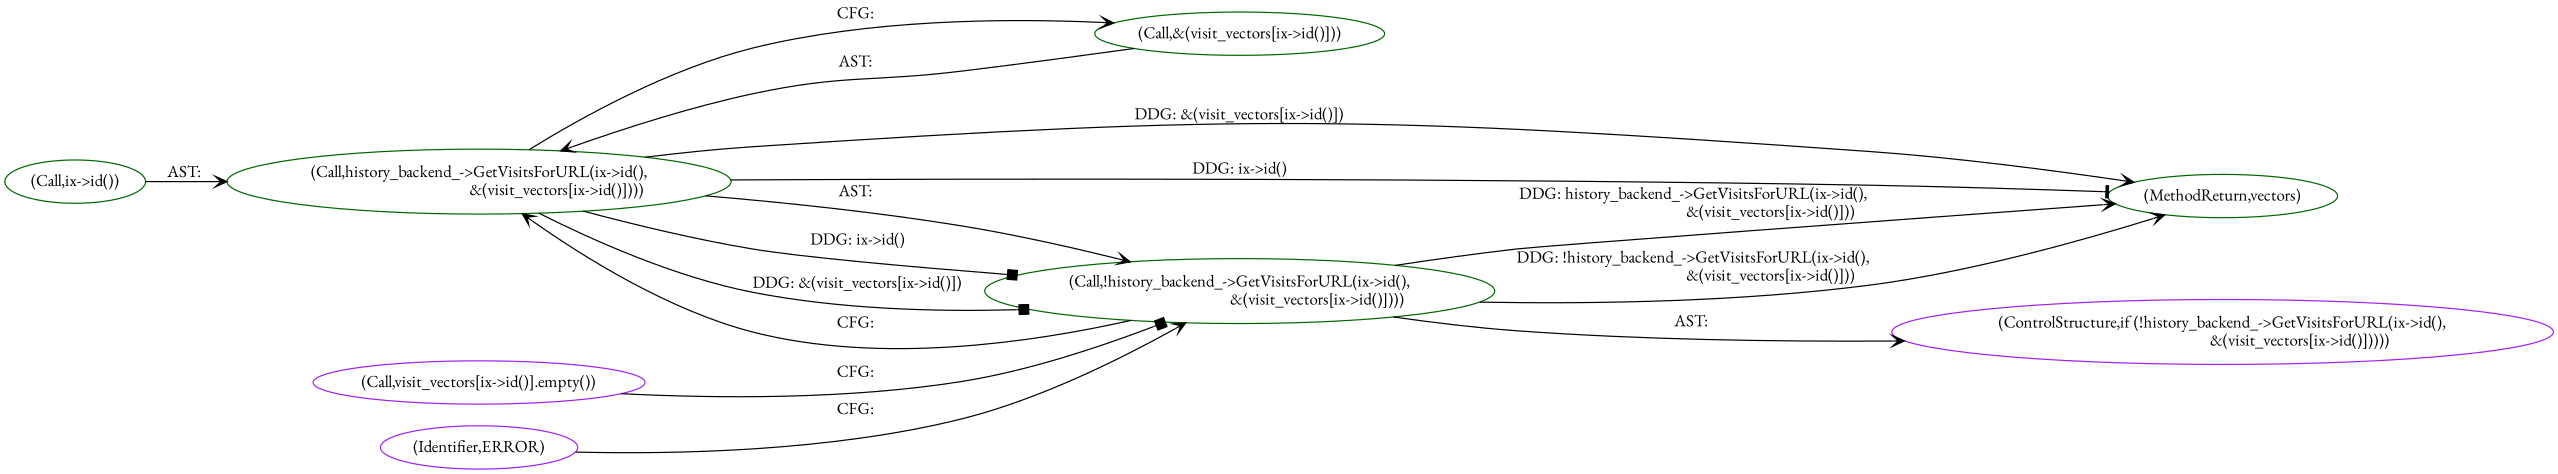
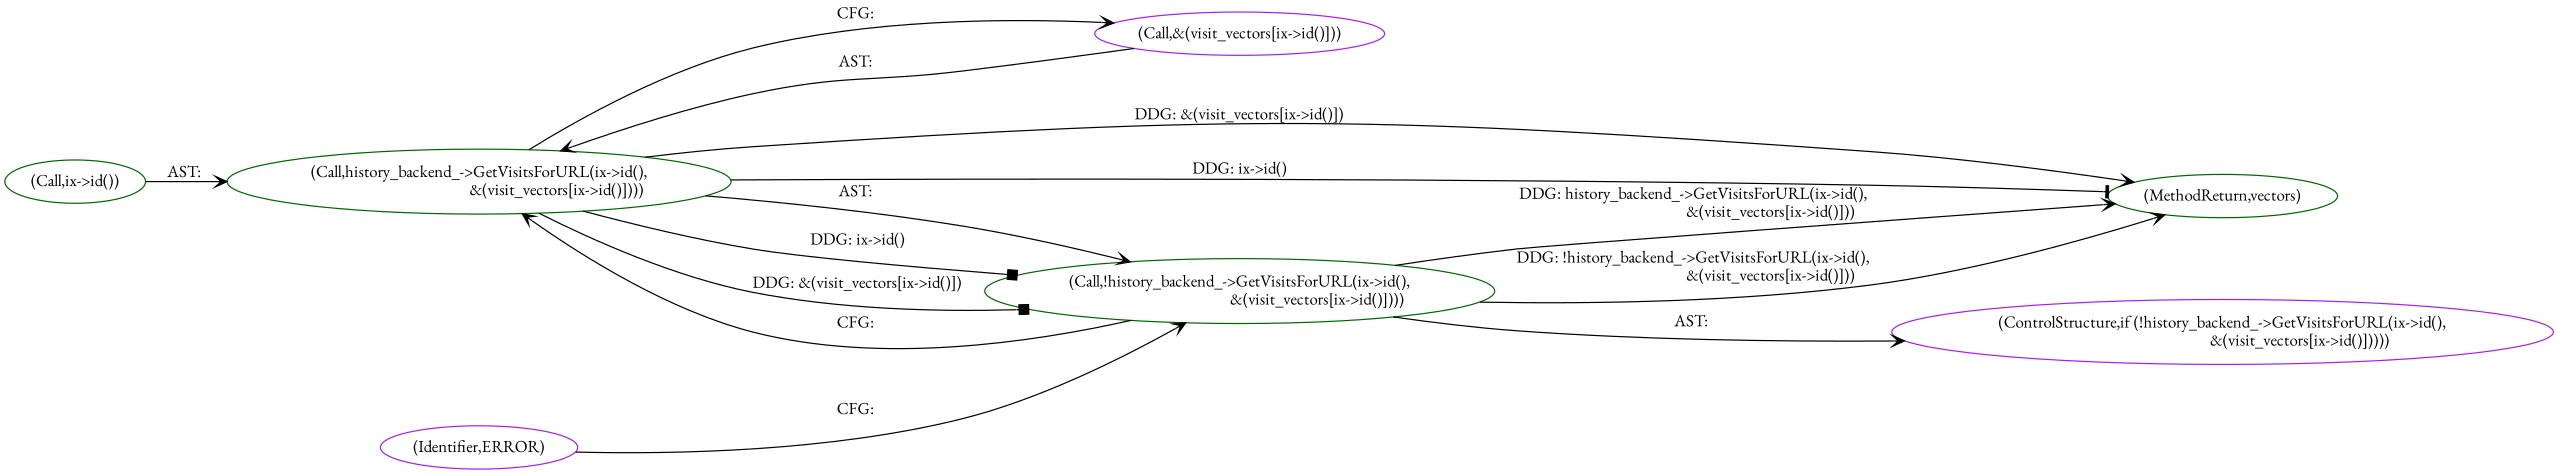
node "(Call,&(visit_vectors[ix->id()]))": color darkgreen -> purple
node "(Call,visit_vectors[ix->id()].empty())": removed
